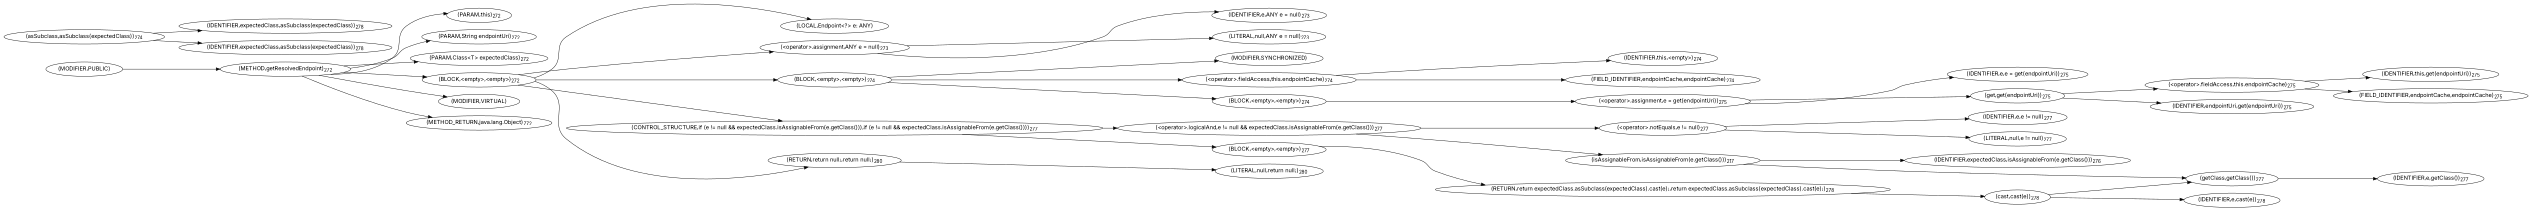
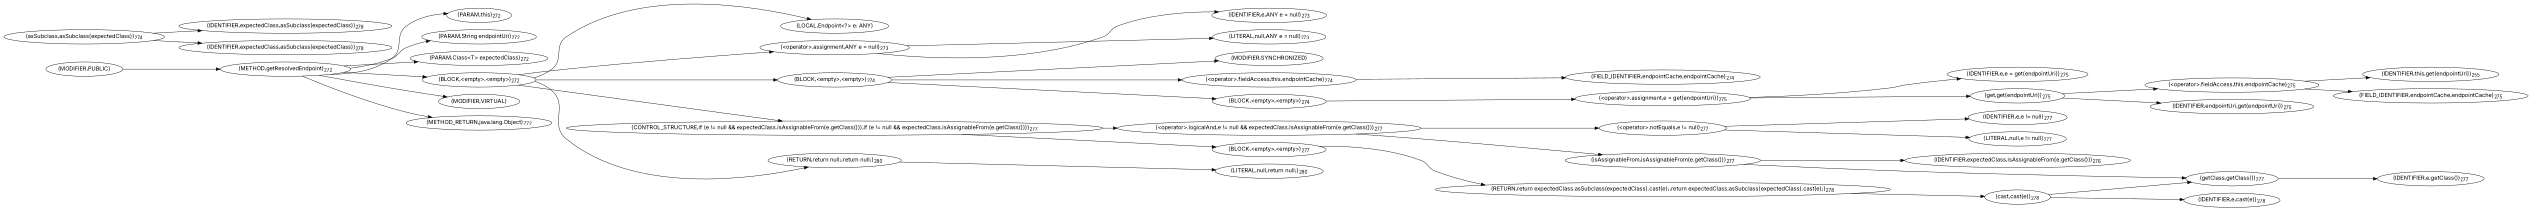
node "(IDENTIFIER,this,<empty>)": removed
node "(IDENTIFIER,this,get(endpointUri))": text "275" -> "255"
node "(isAssignableFrom,isAssignableFrom(e.getClass()))": text "217" -> "277"
